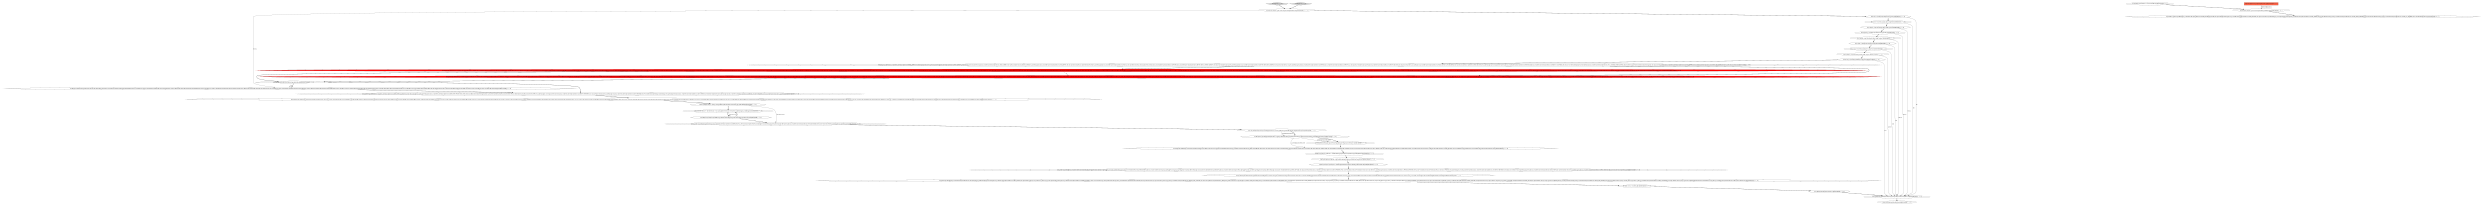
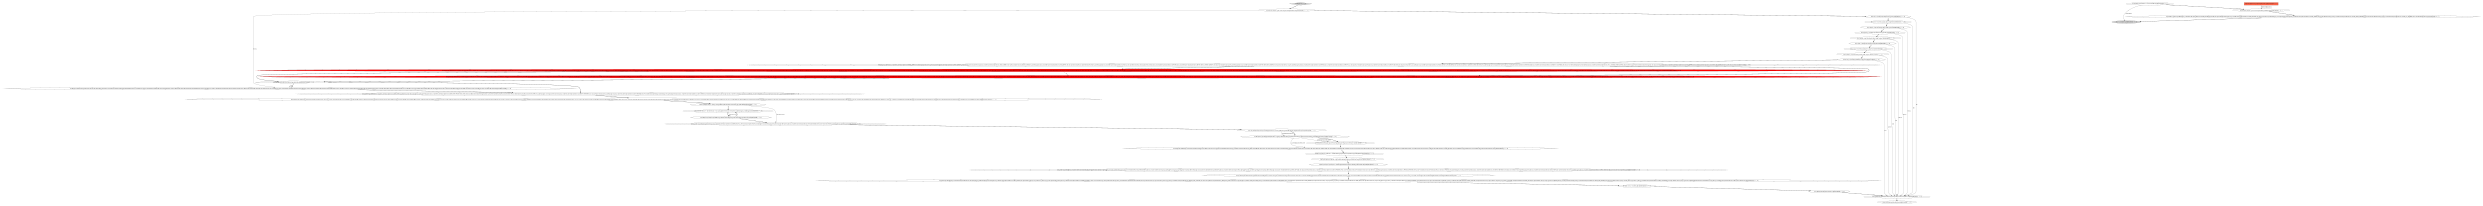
node "createMenu['1', '0', '0']": removed
node "return contextMenu@@@6@@@['0', '0', '1']": added
